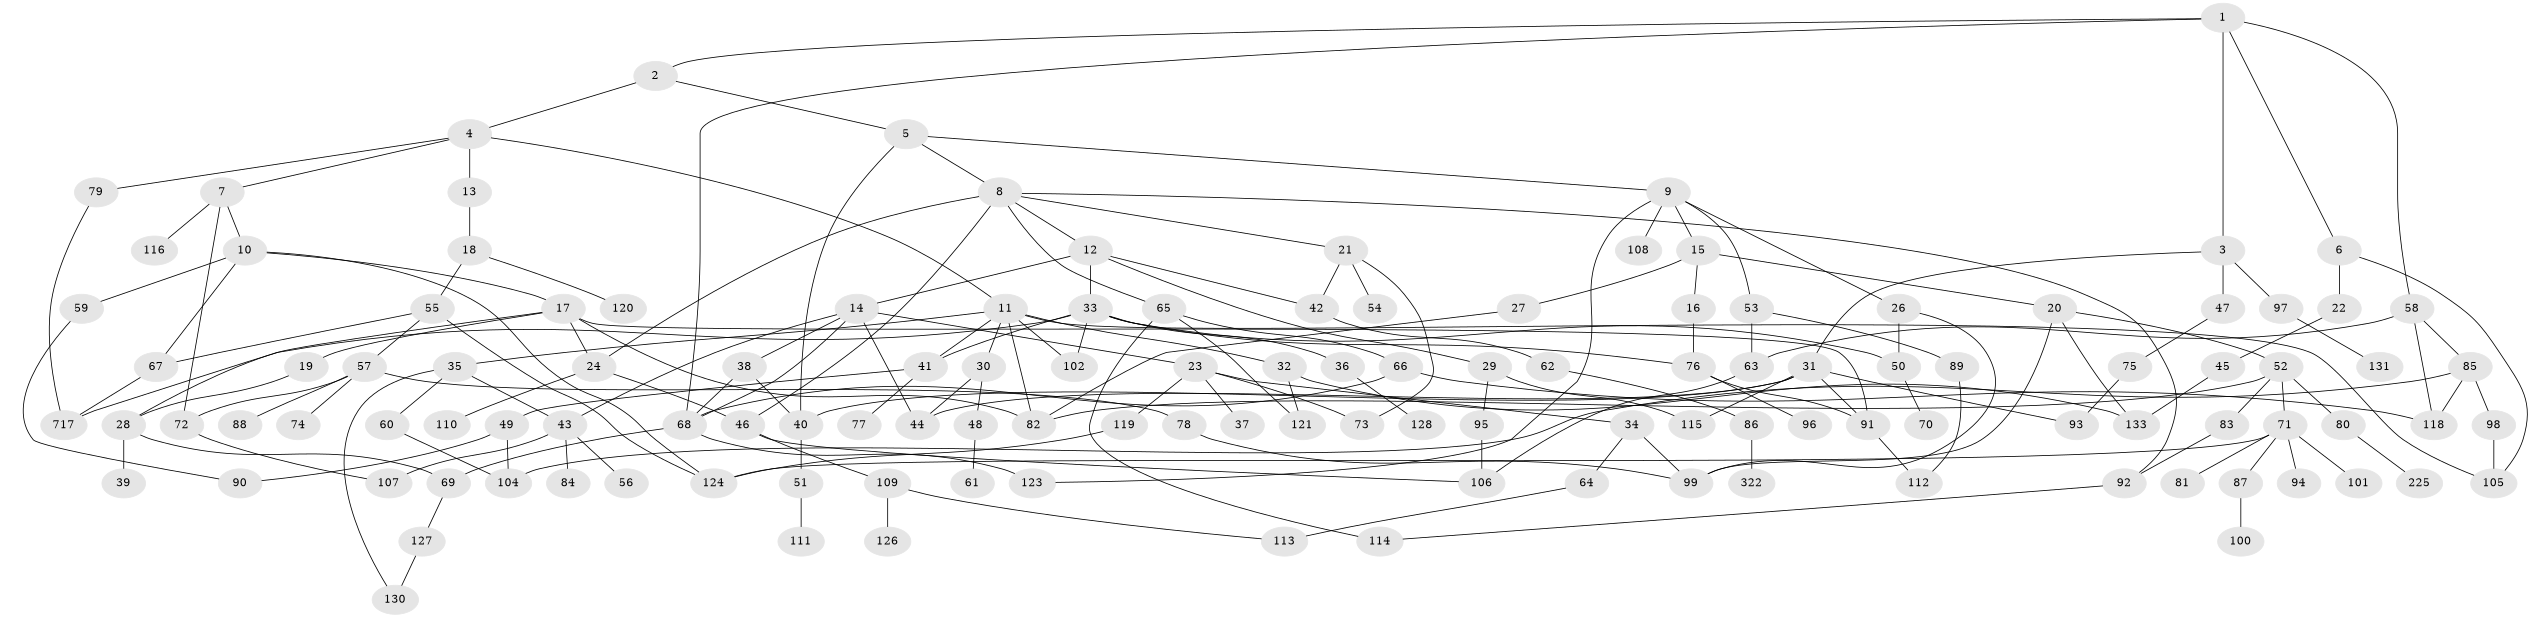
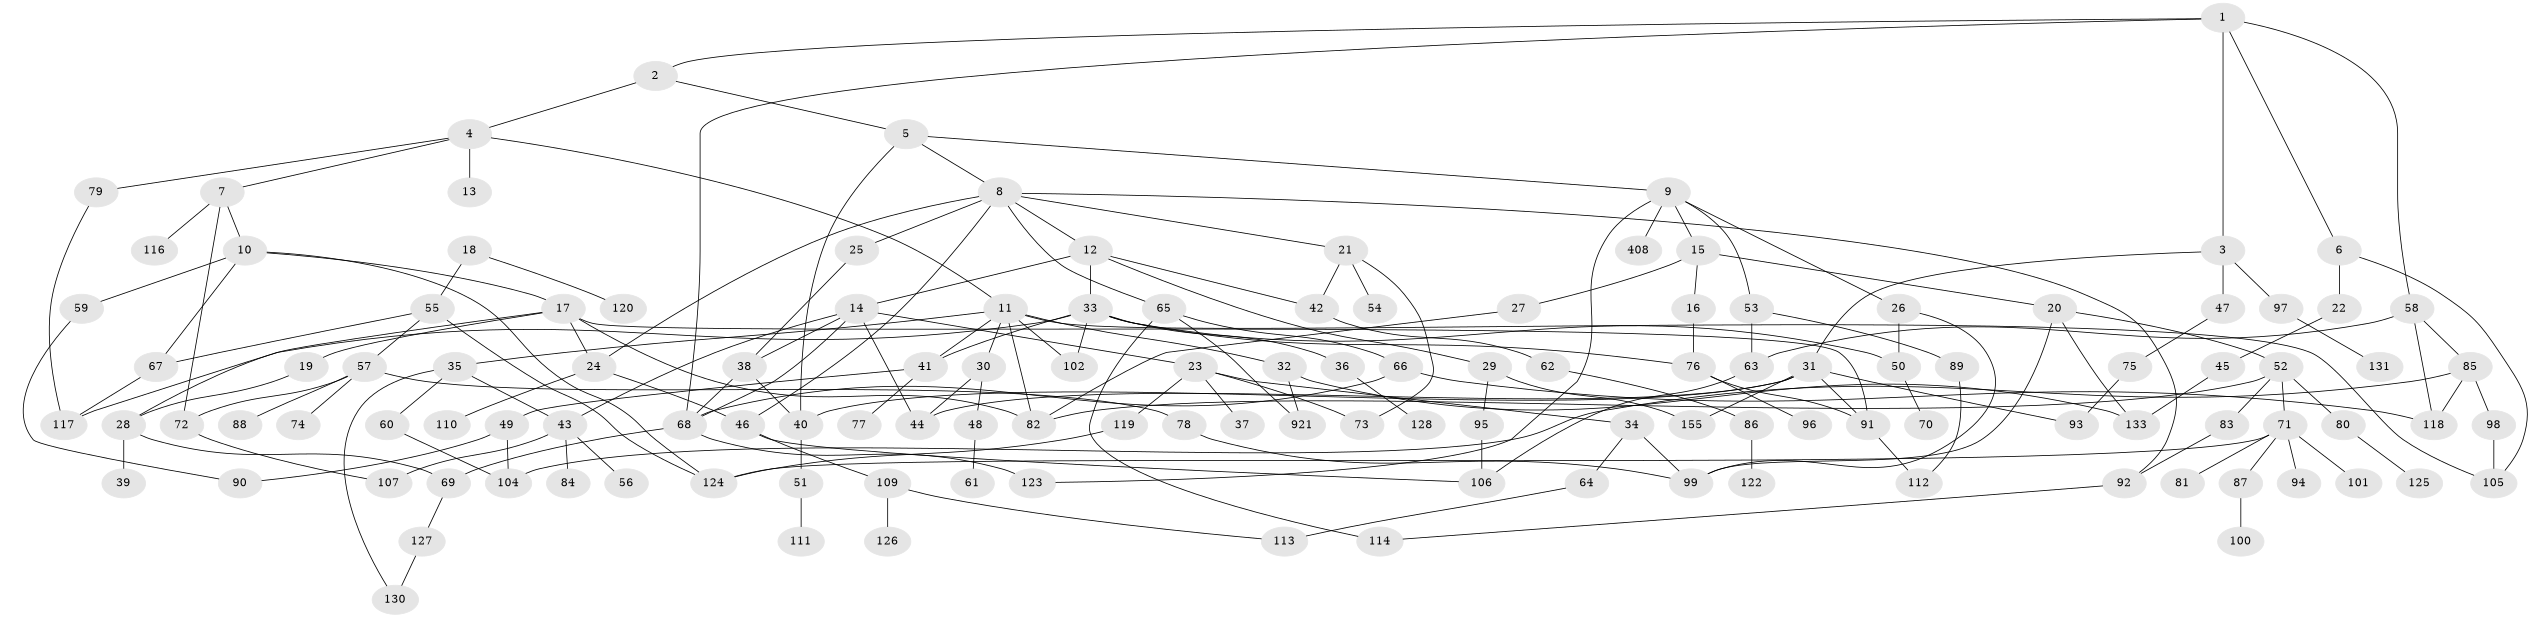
edge "13" -- "18": removed
node "25": added
node "108": label "108" -> "408"
node "717": label "717" -> "117"
node "121": label "121" -> "921"
node "115": label "115" -> "155"
node "322": label "322" -> "122"
node "225": label "225" -> "125"
